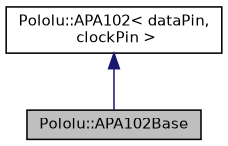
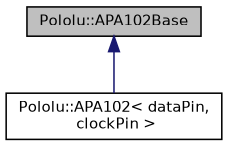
edge "Pololu::APA102Base" -> "Pololu::APA102< dataPin, clockPin >": reversed
